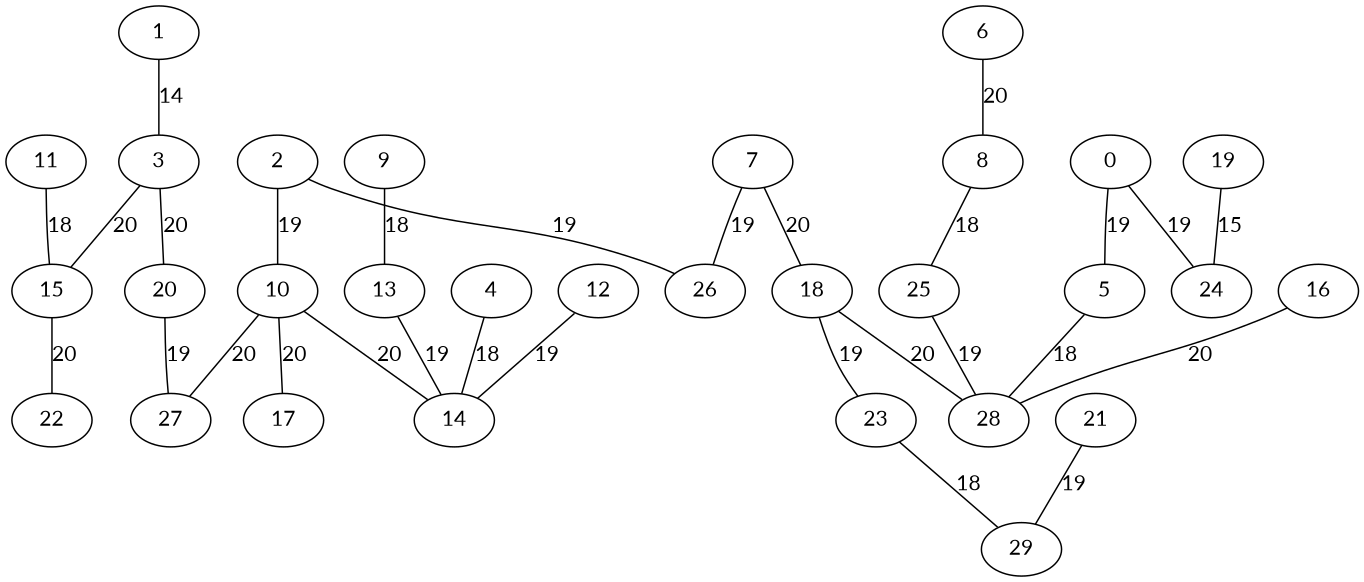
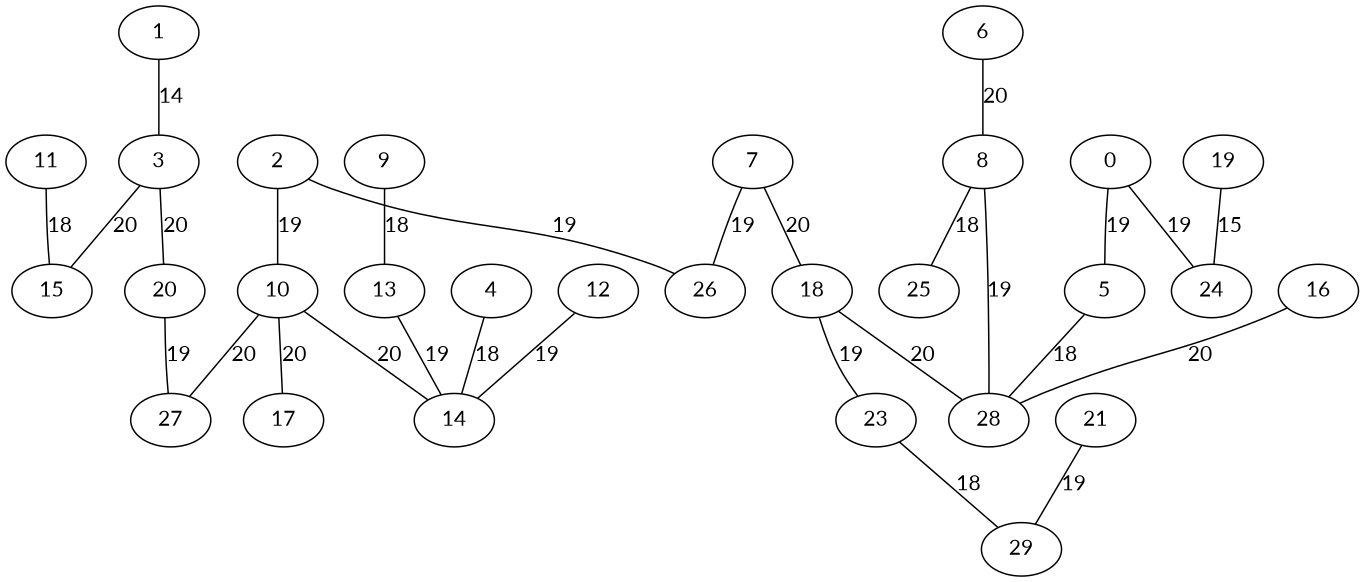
edge "25" -- "28": now "8" -- "28"
node "22": removed
